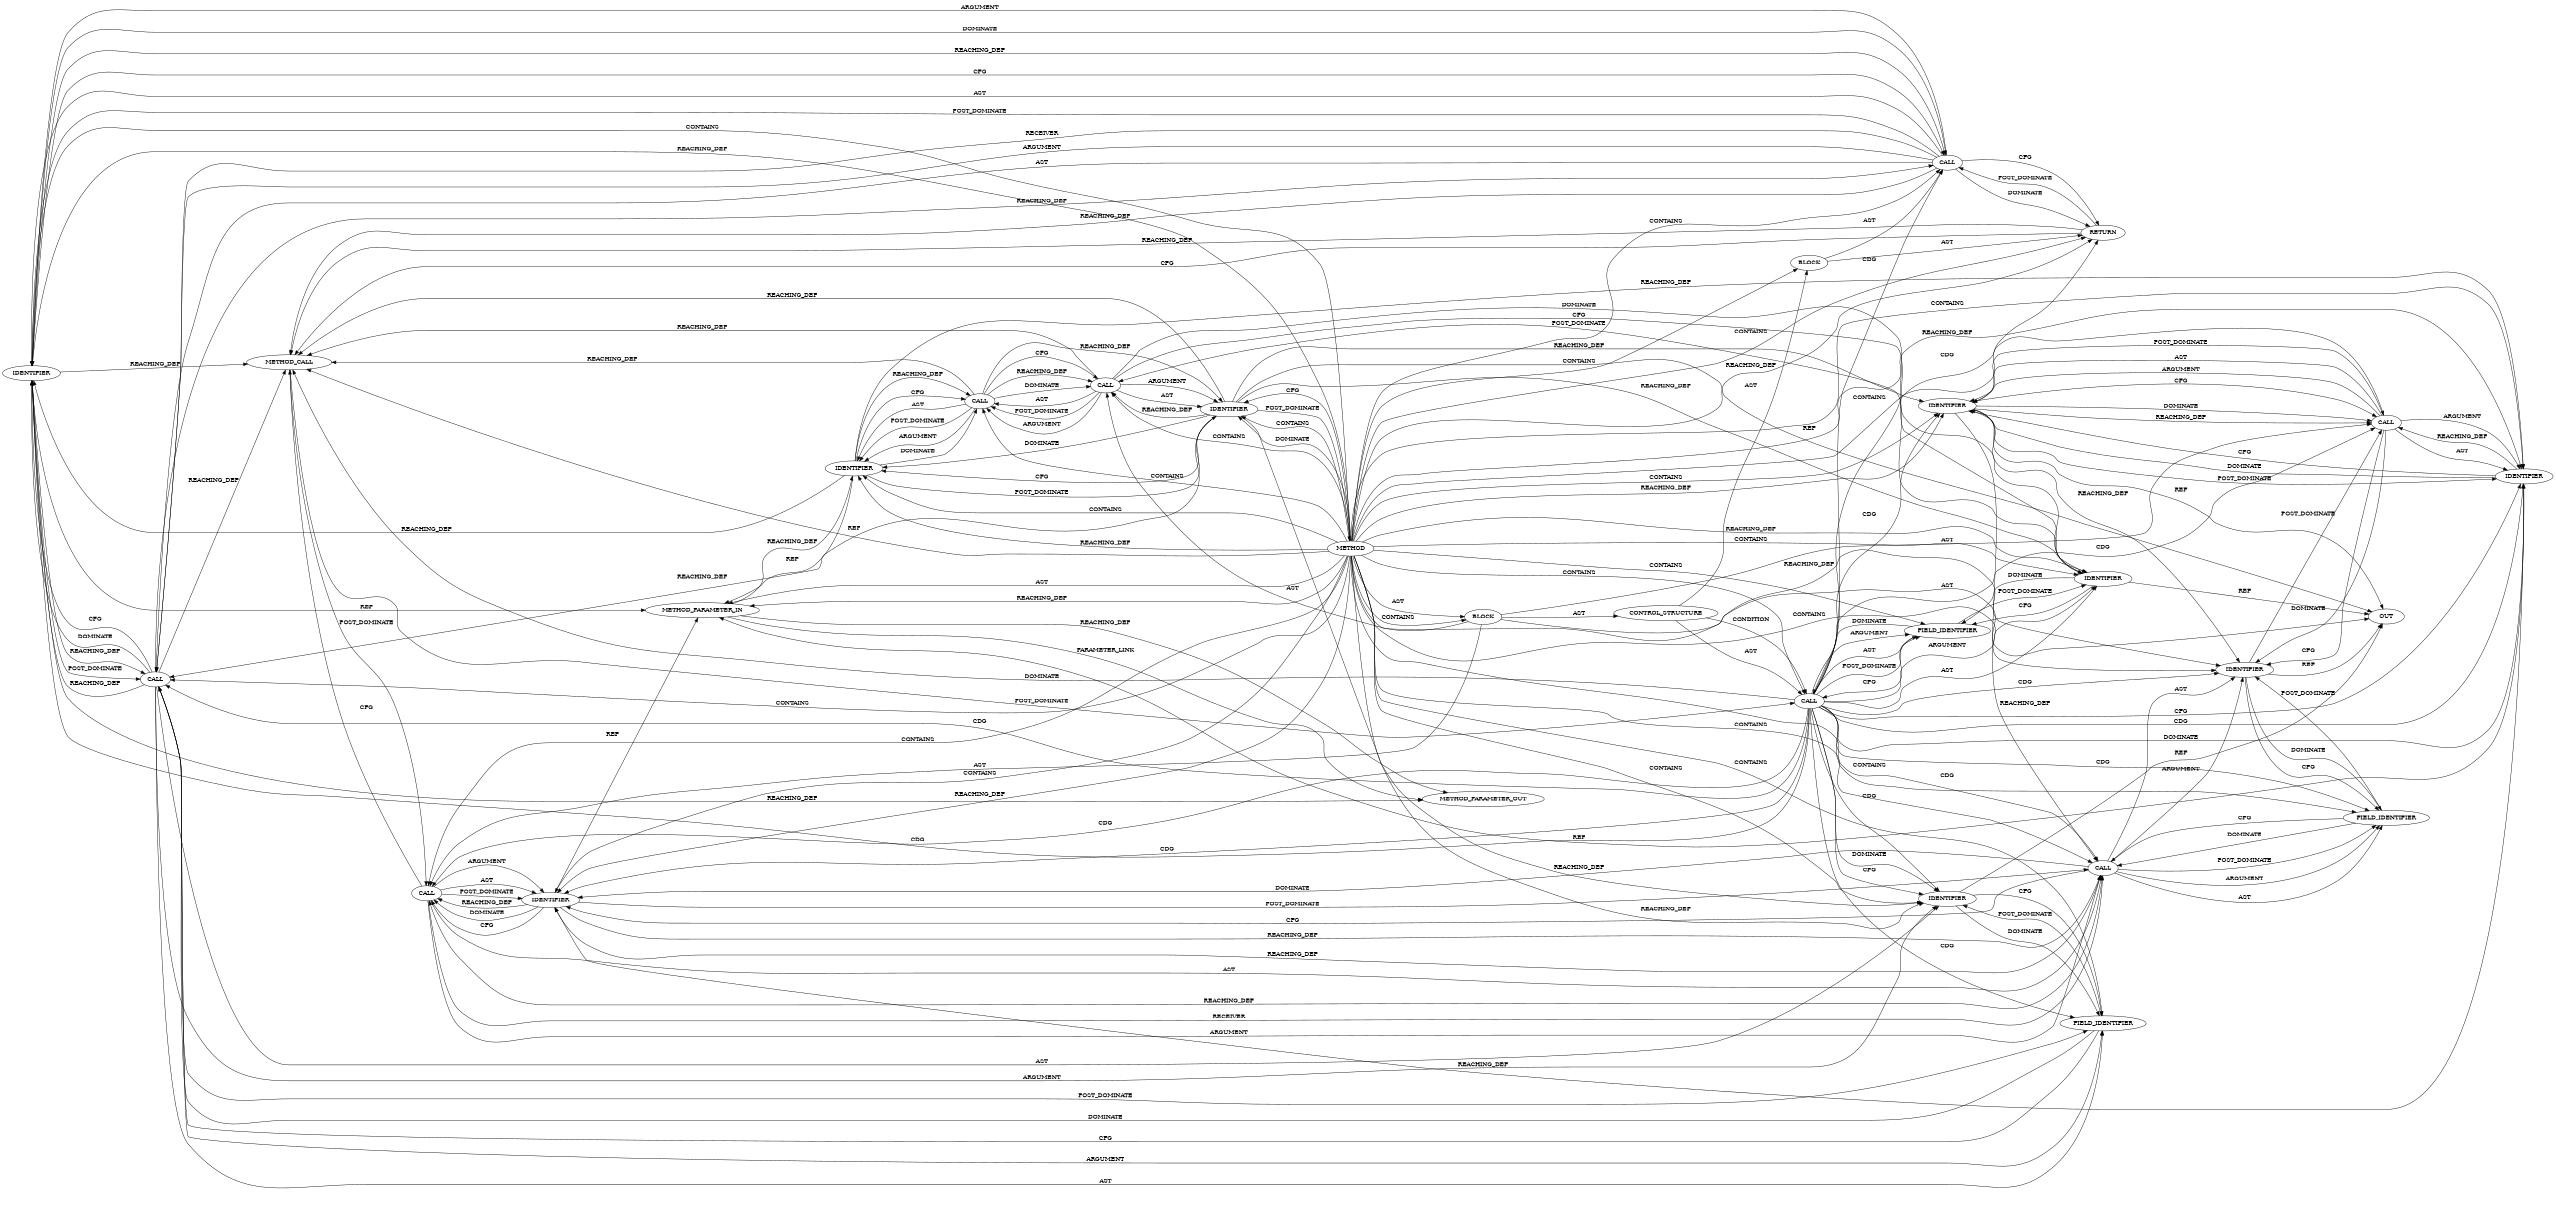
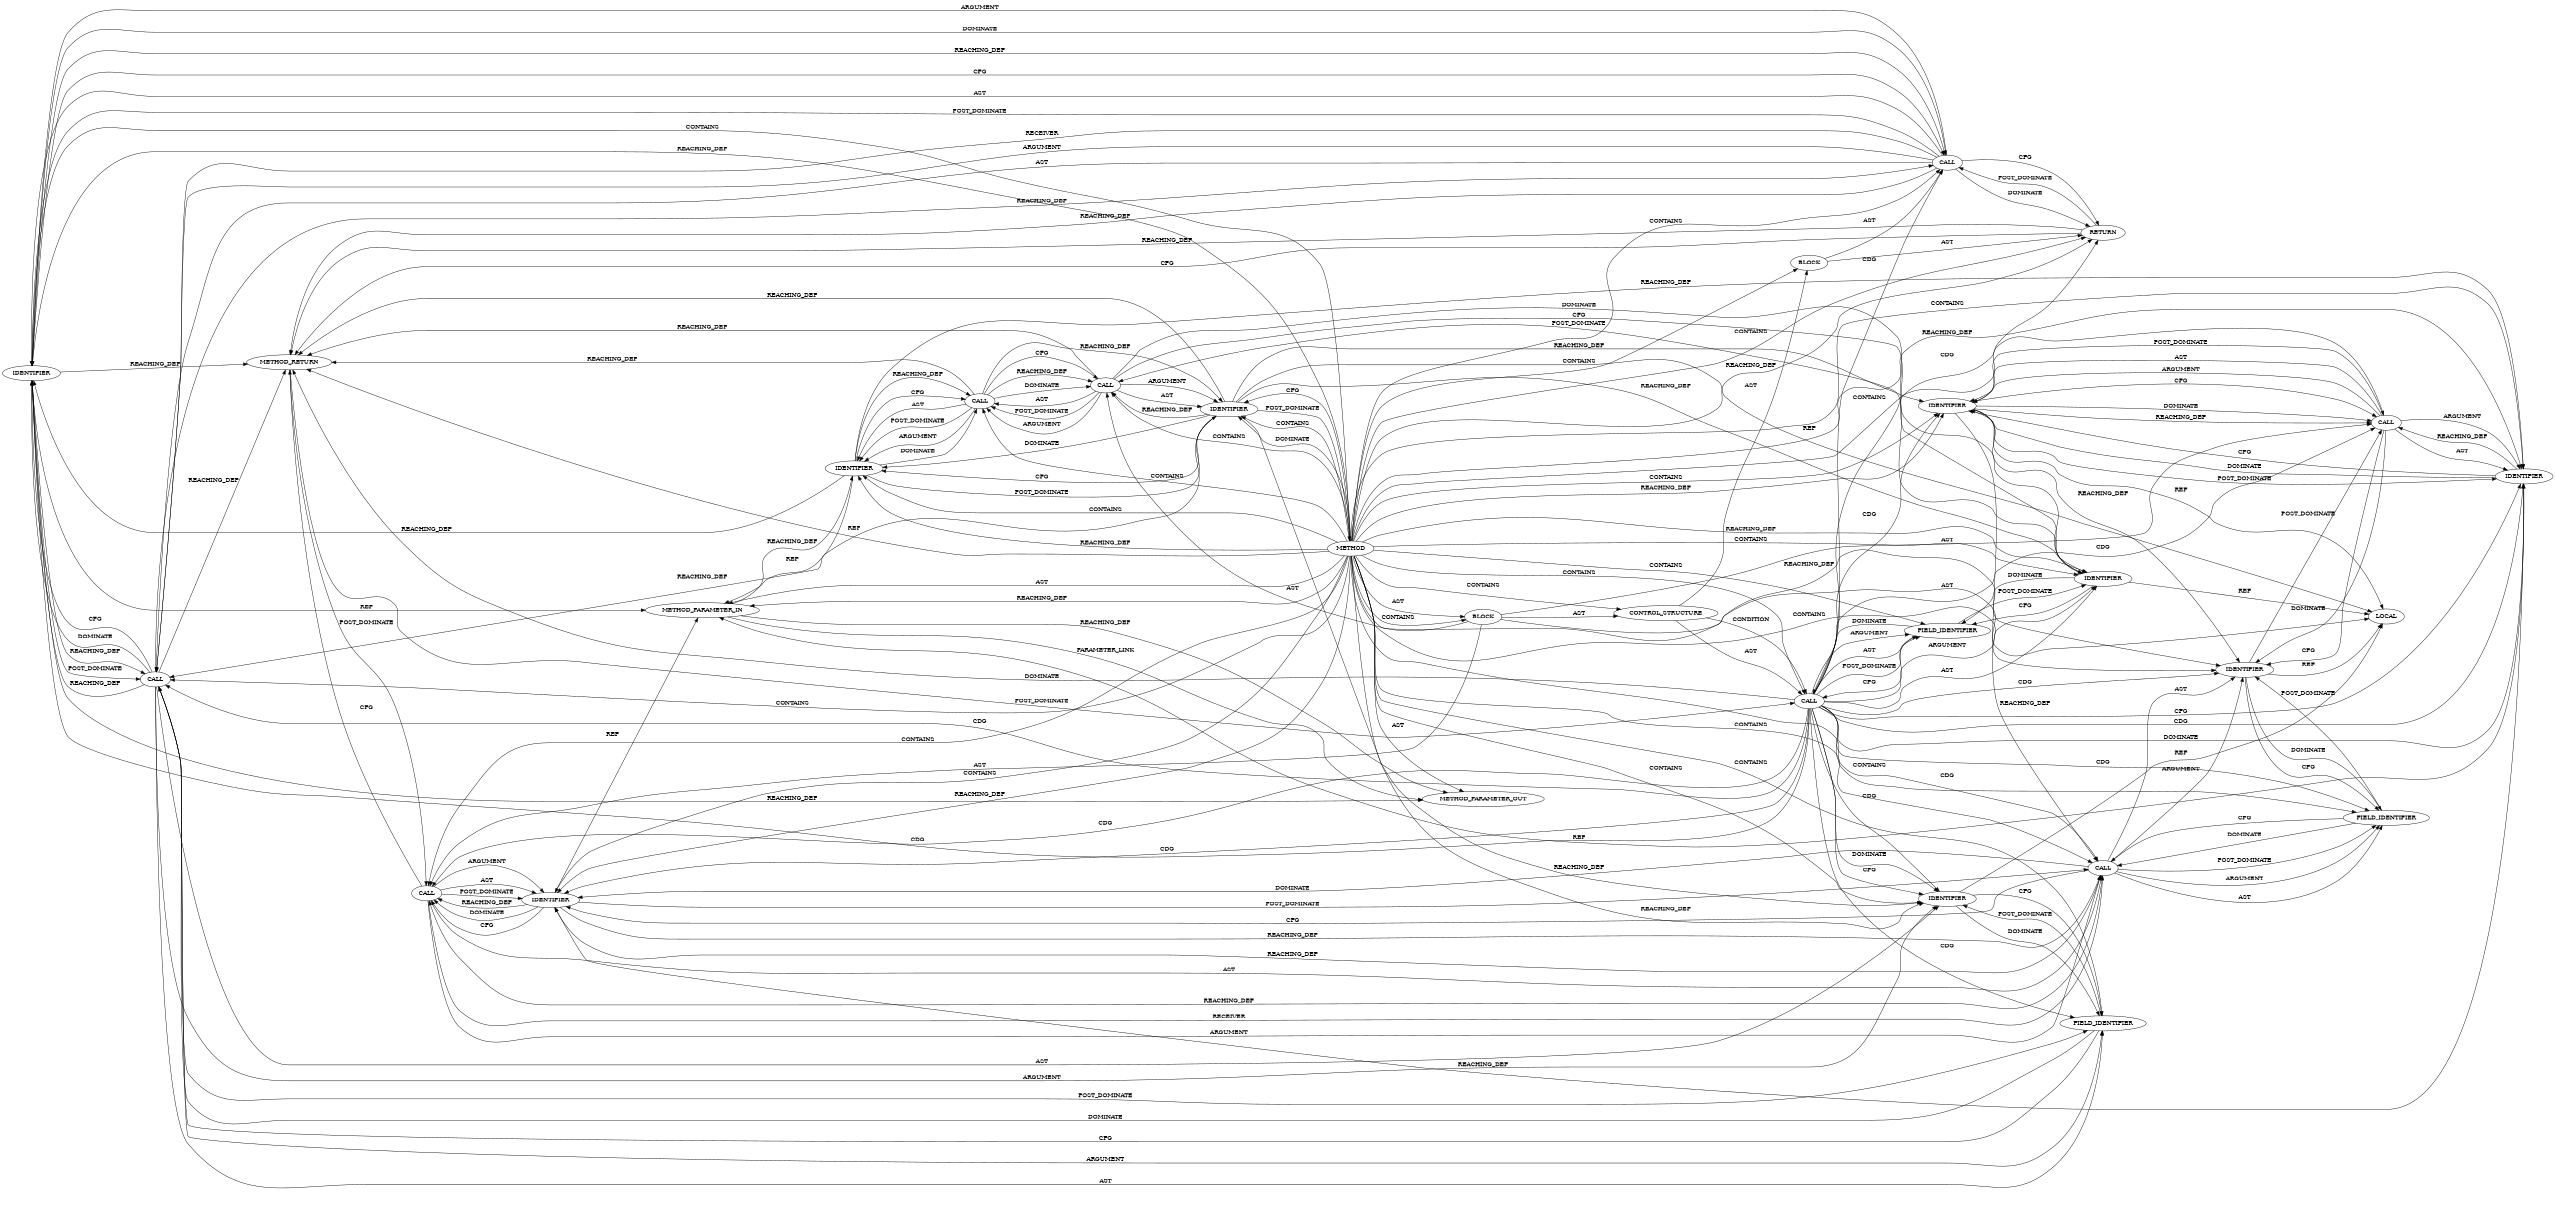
node "METHOD_CALL": label "METHOD_CALL" -> "METHOD_RETURN"
edge "METHOD" -> "CONTROL_STRUCTURE": added, label "CONTAINS"
node "OUT": label "OUT" -> "LOCAL"
edge "METHOD" -> "METHOD_PARAMETER_OUT": added, label "AST"
